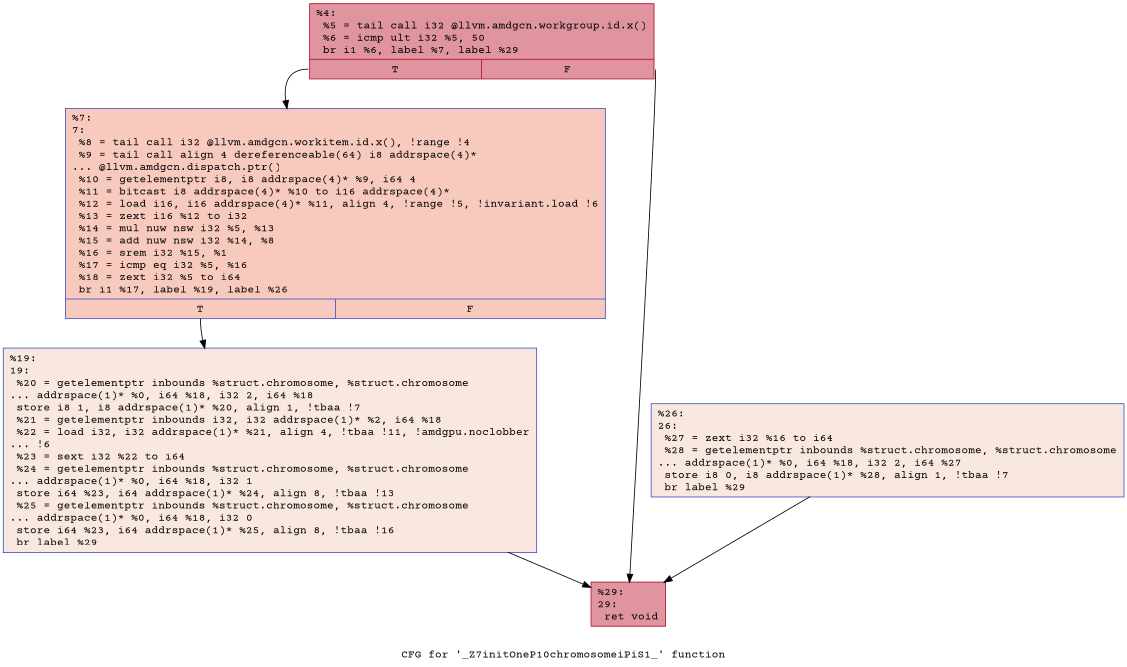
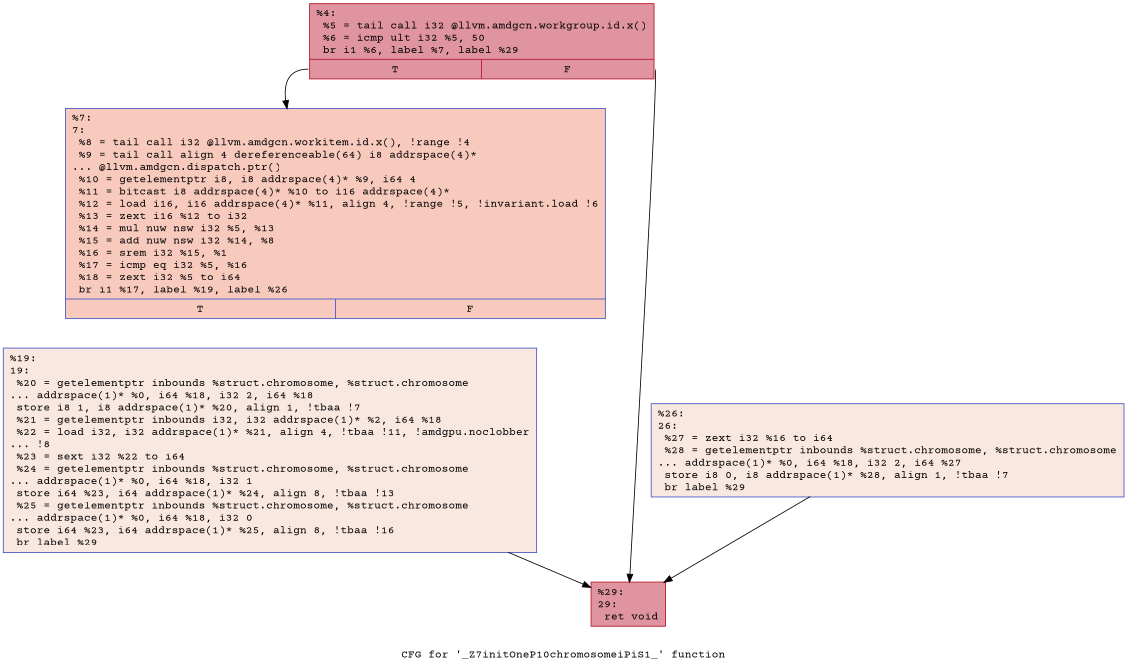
edge "%7:" -> "%19:": removed
node "%19:": text "... !6" -> "... !8"
